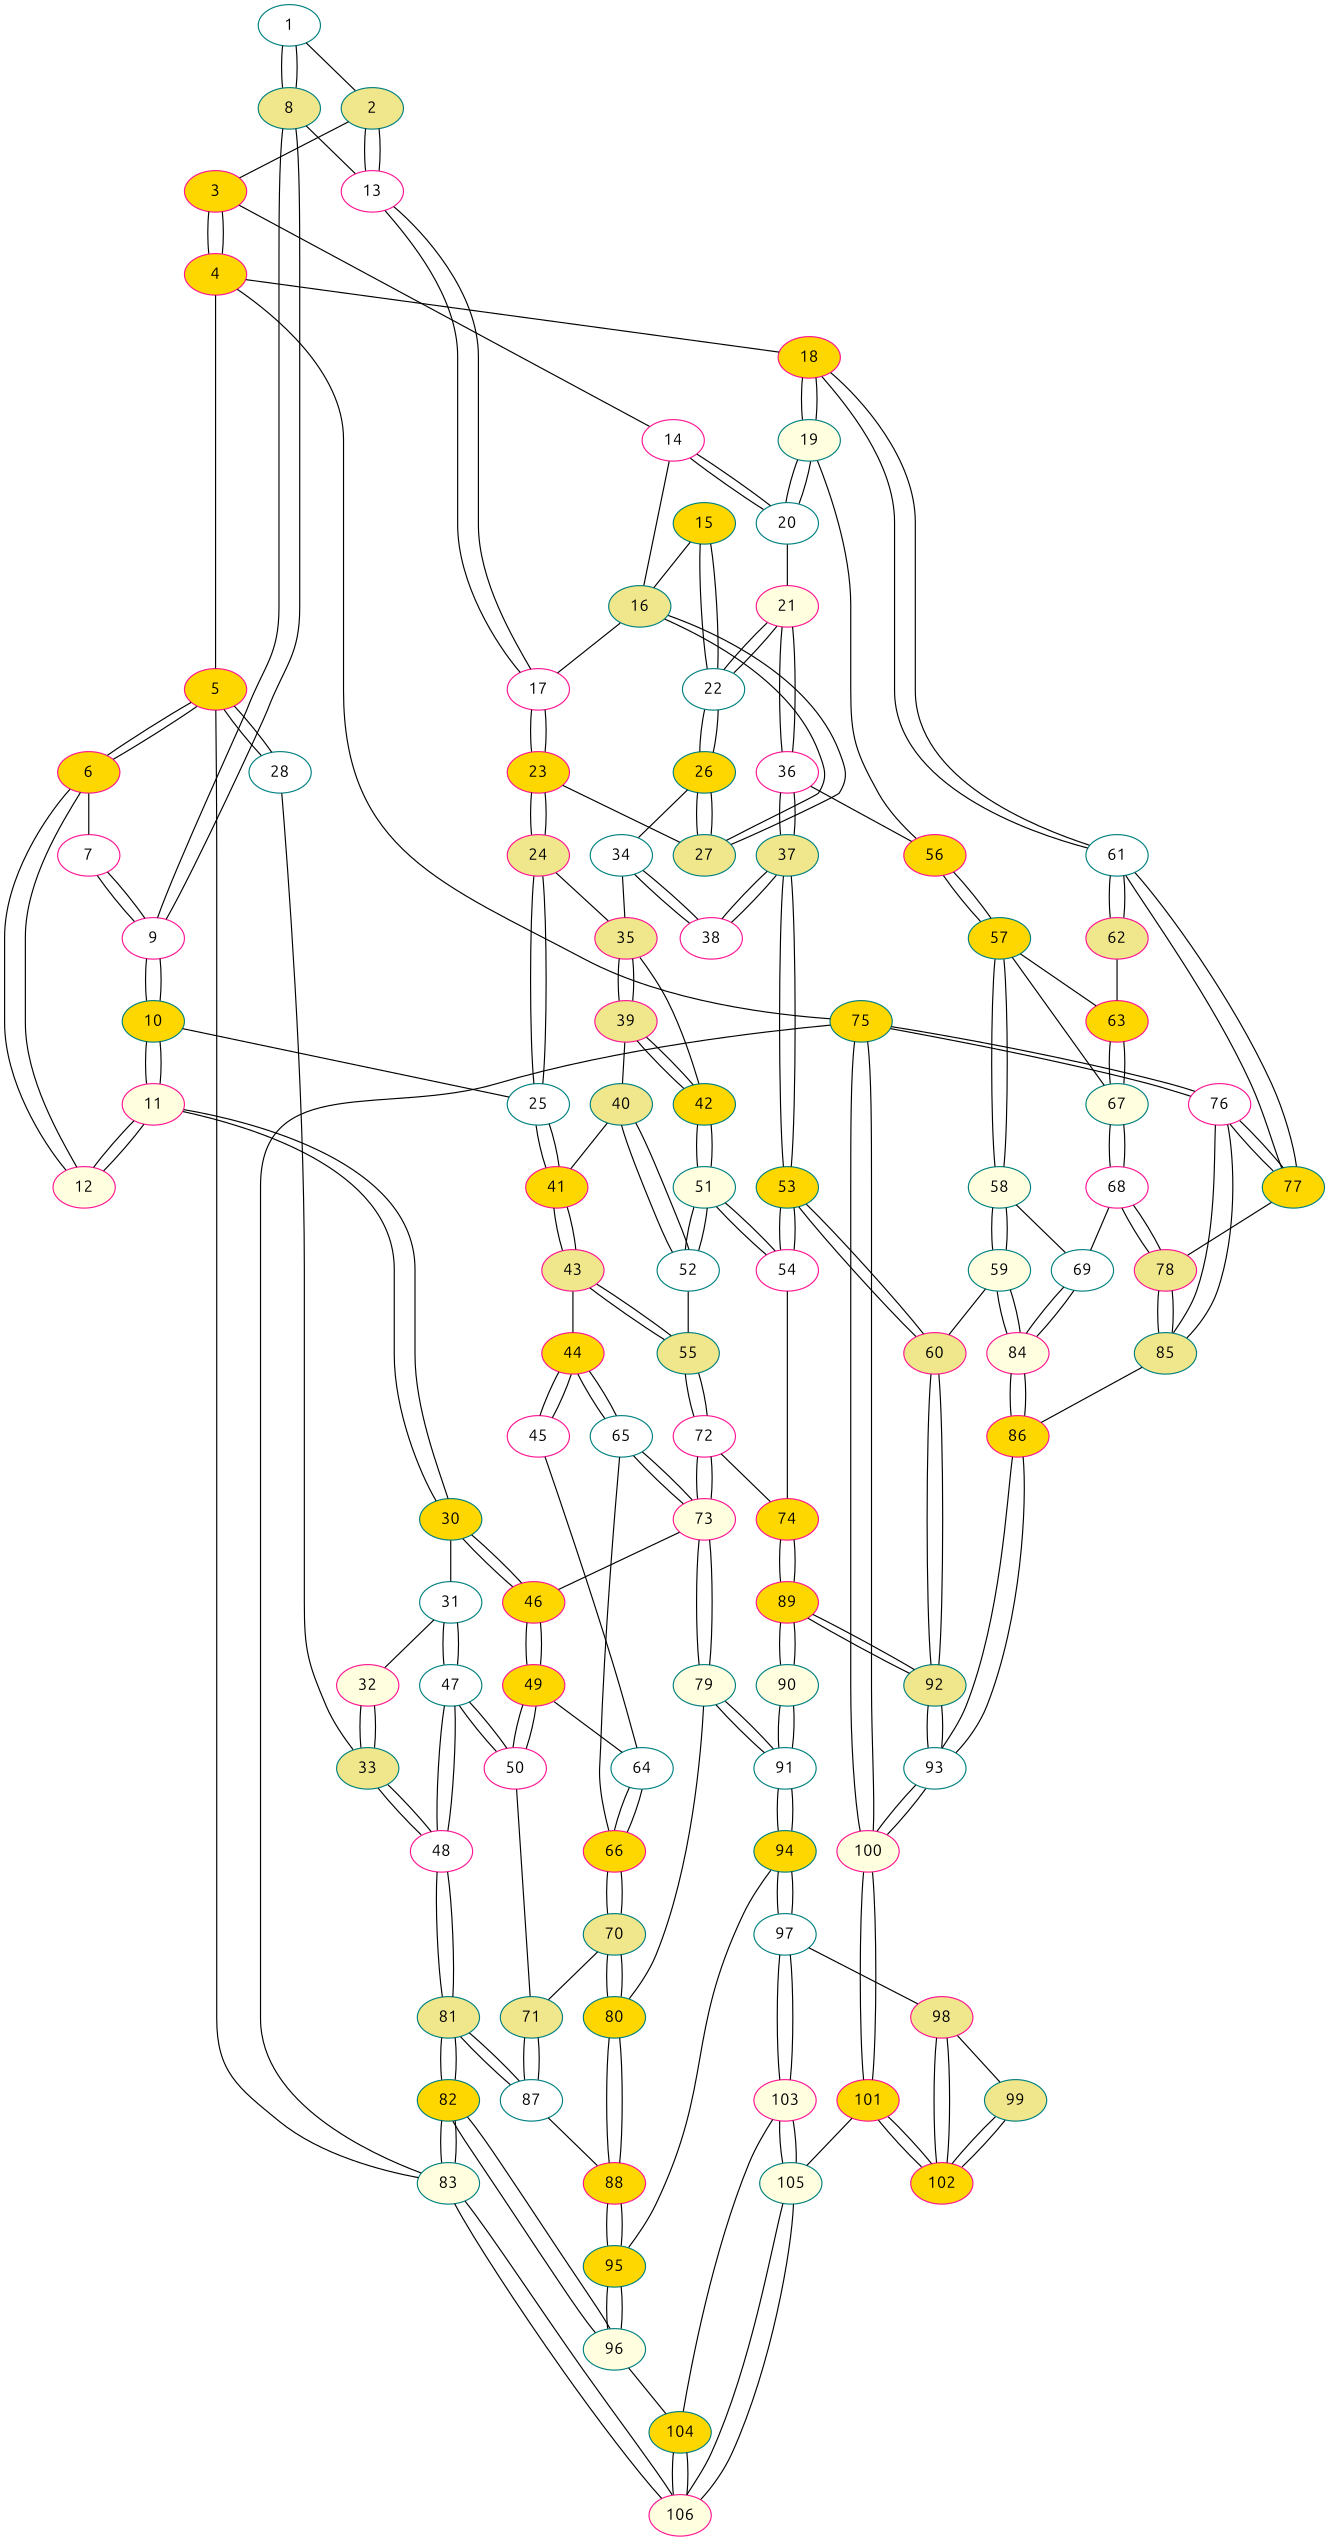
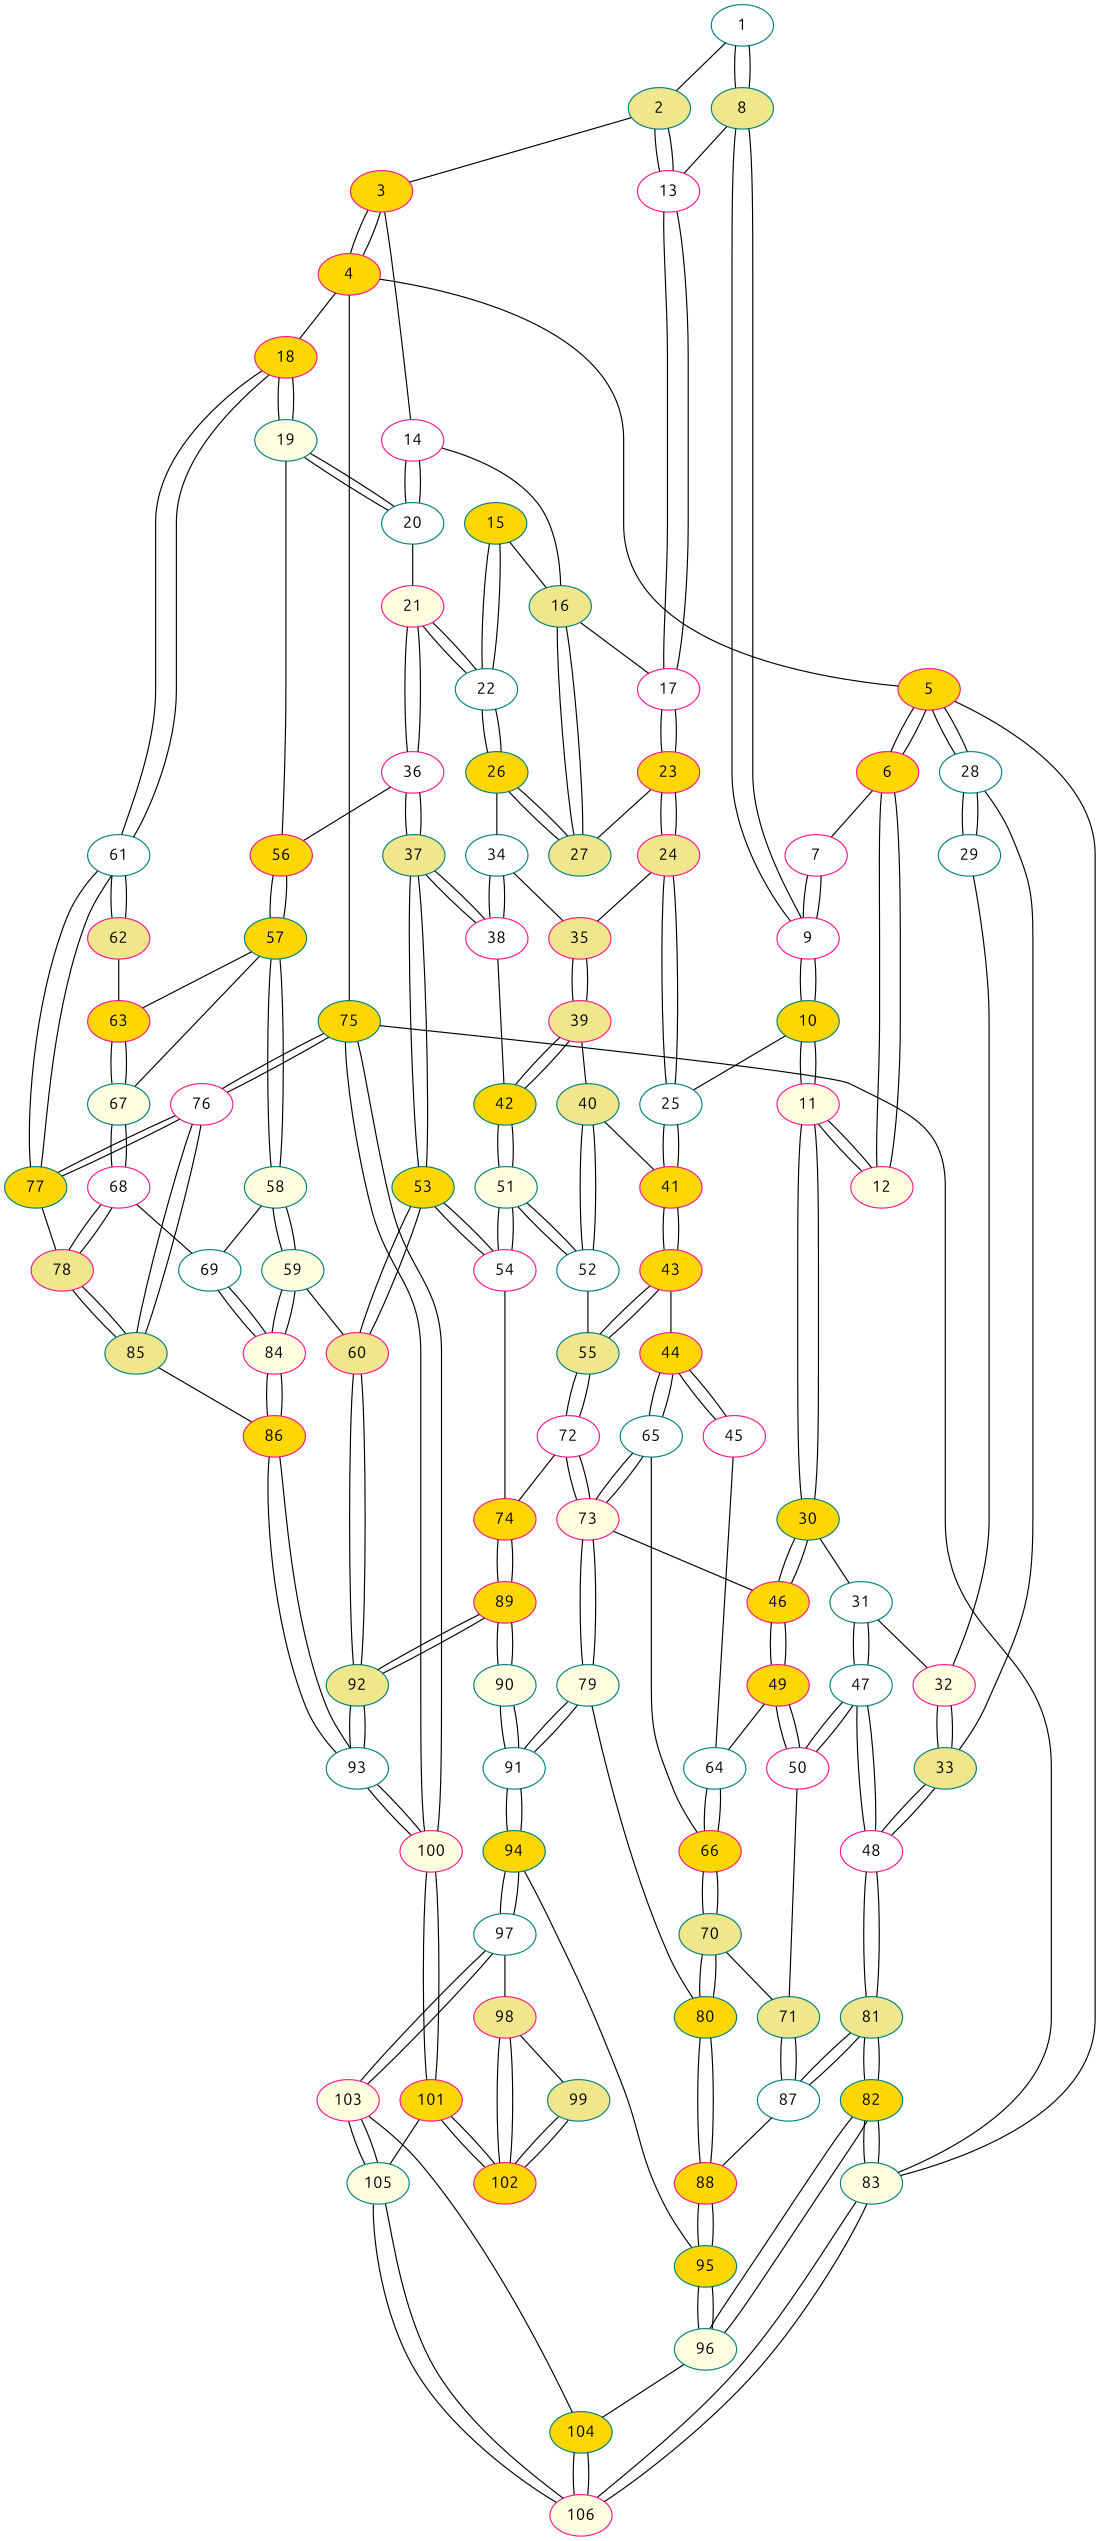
node "29": added
edge "35" -- "42": now "38" -- "42"
node "43": fillcolor khaki -> gold
